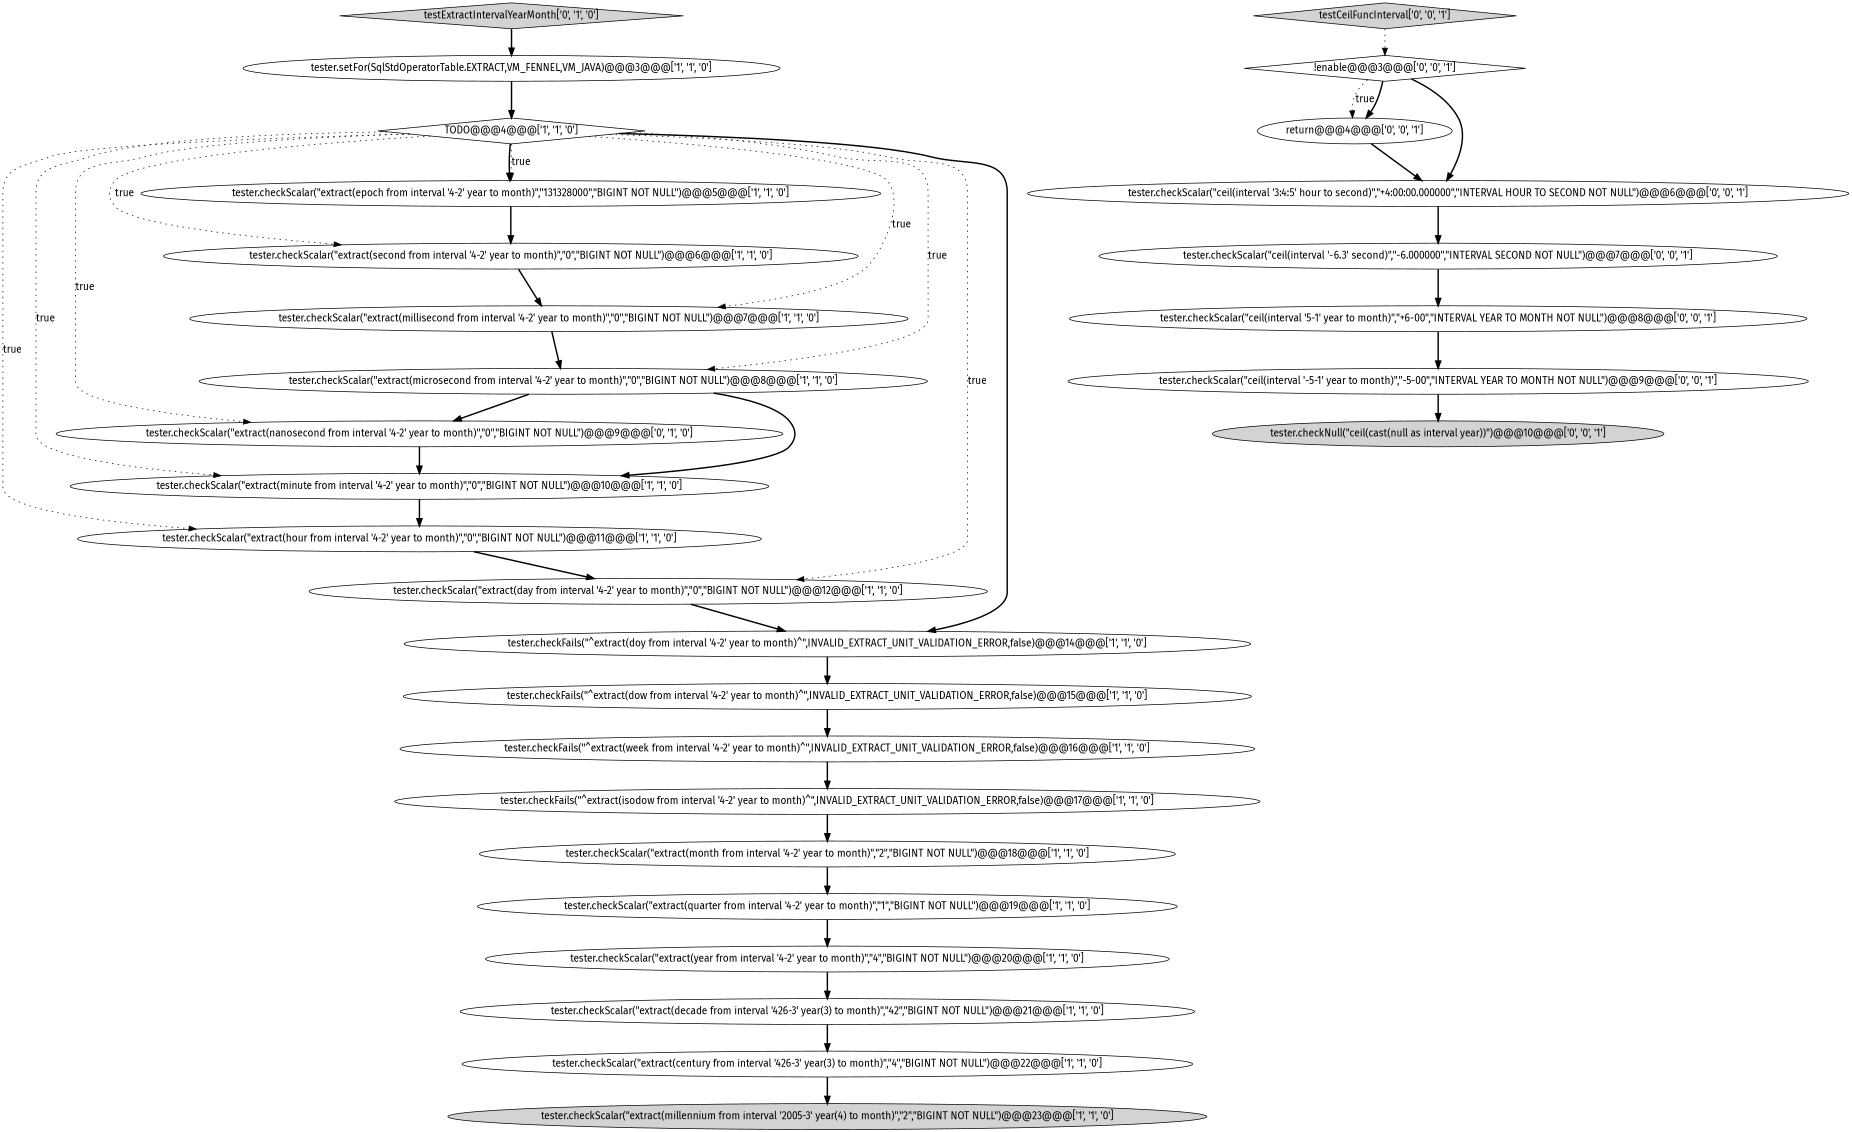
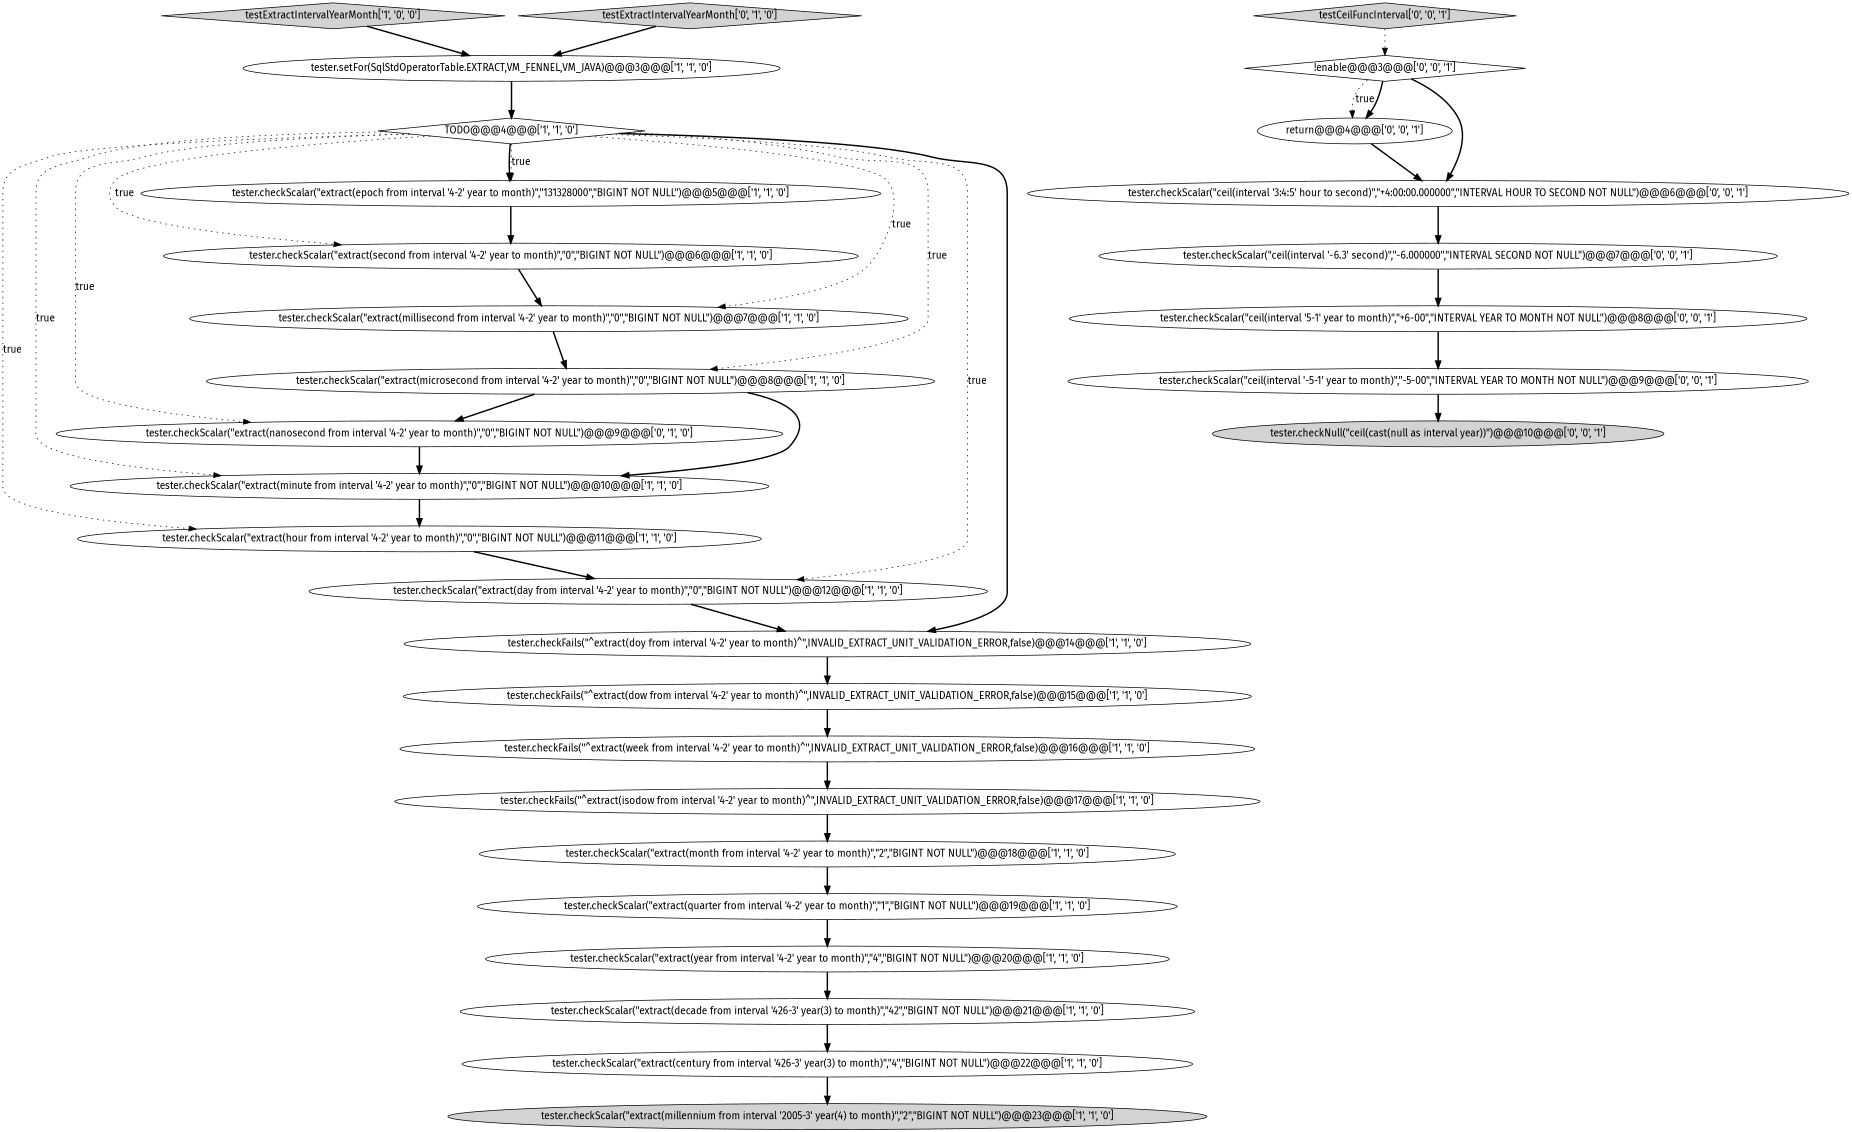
node "testExtractIntervalYearMonth['1', '0', '0']": added
